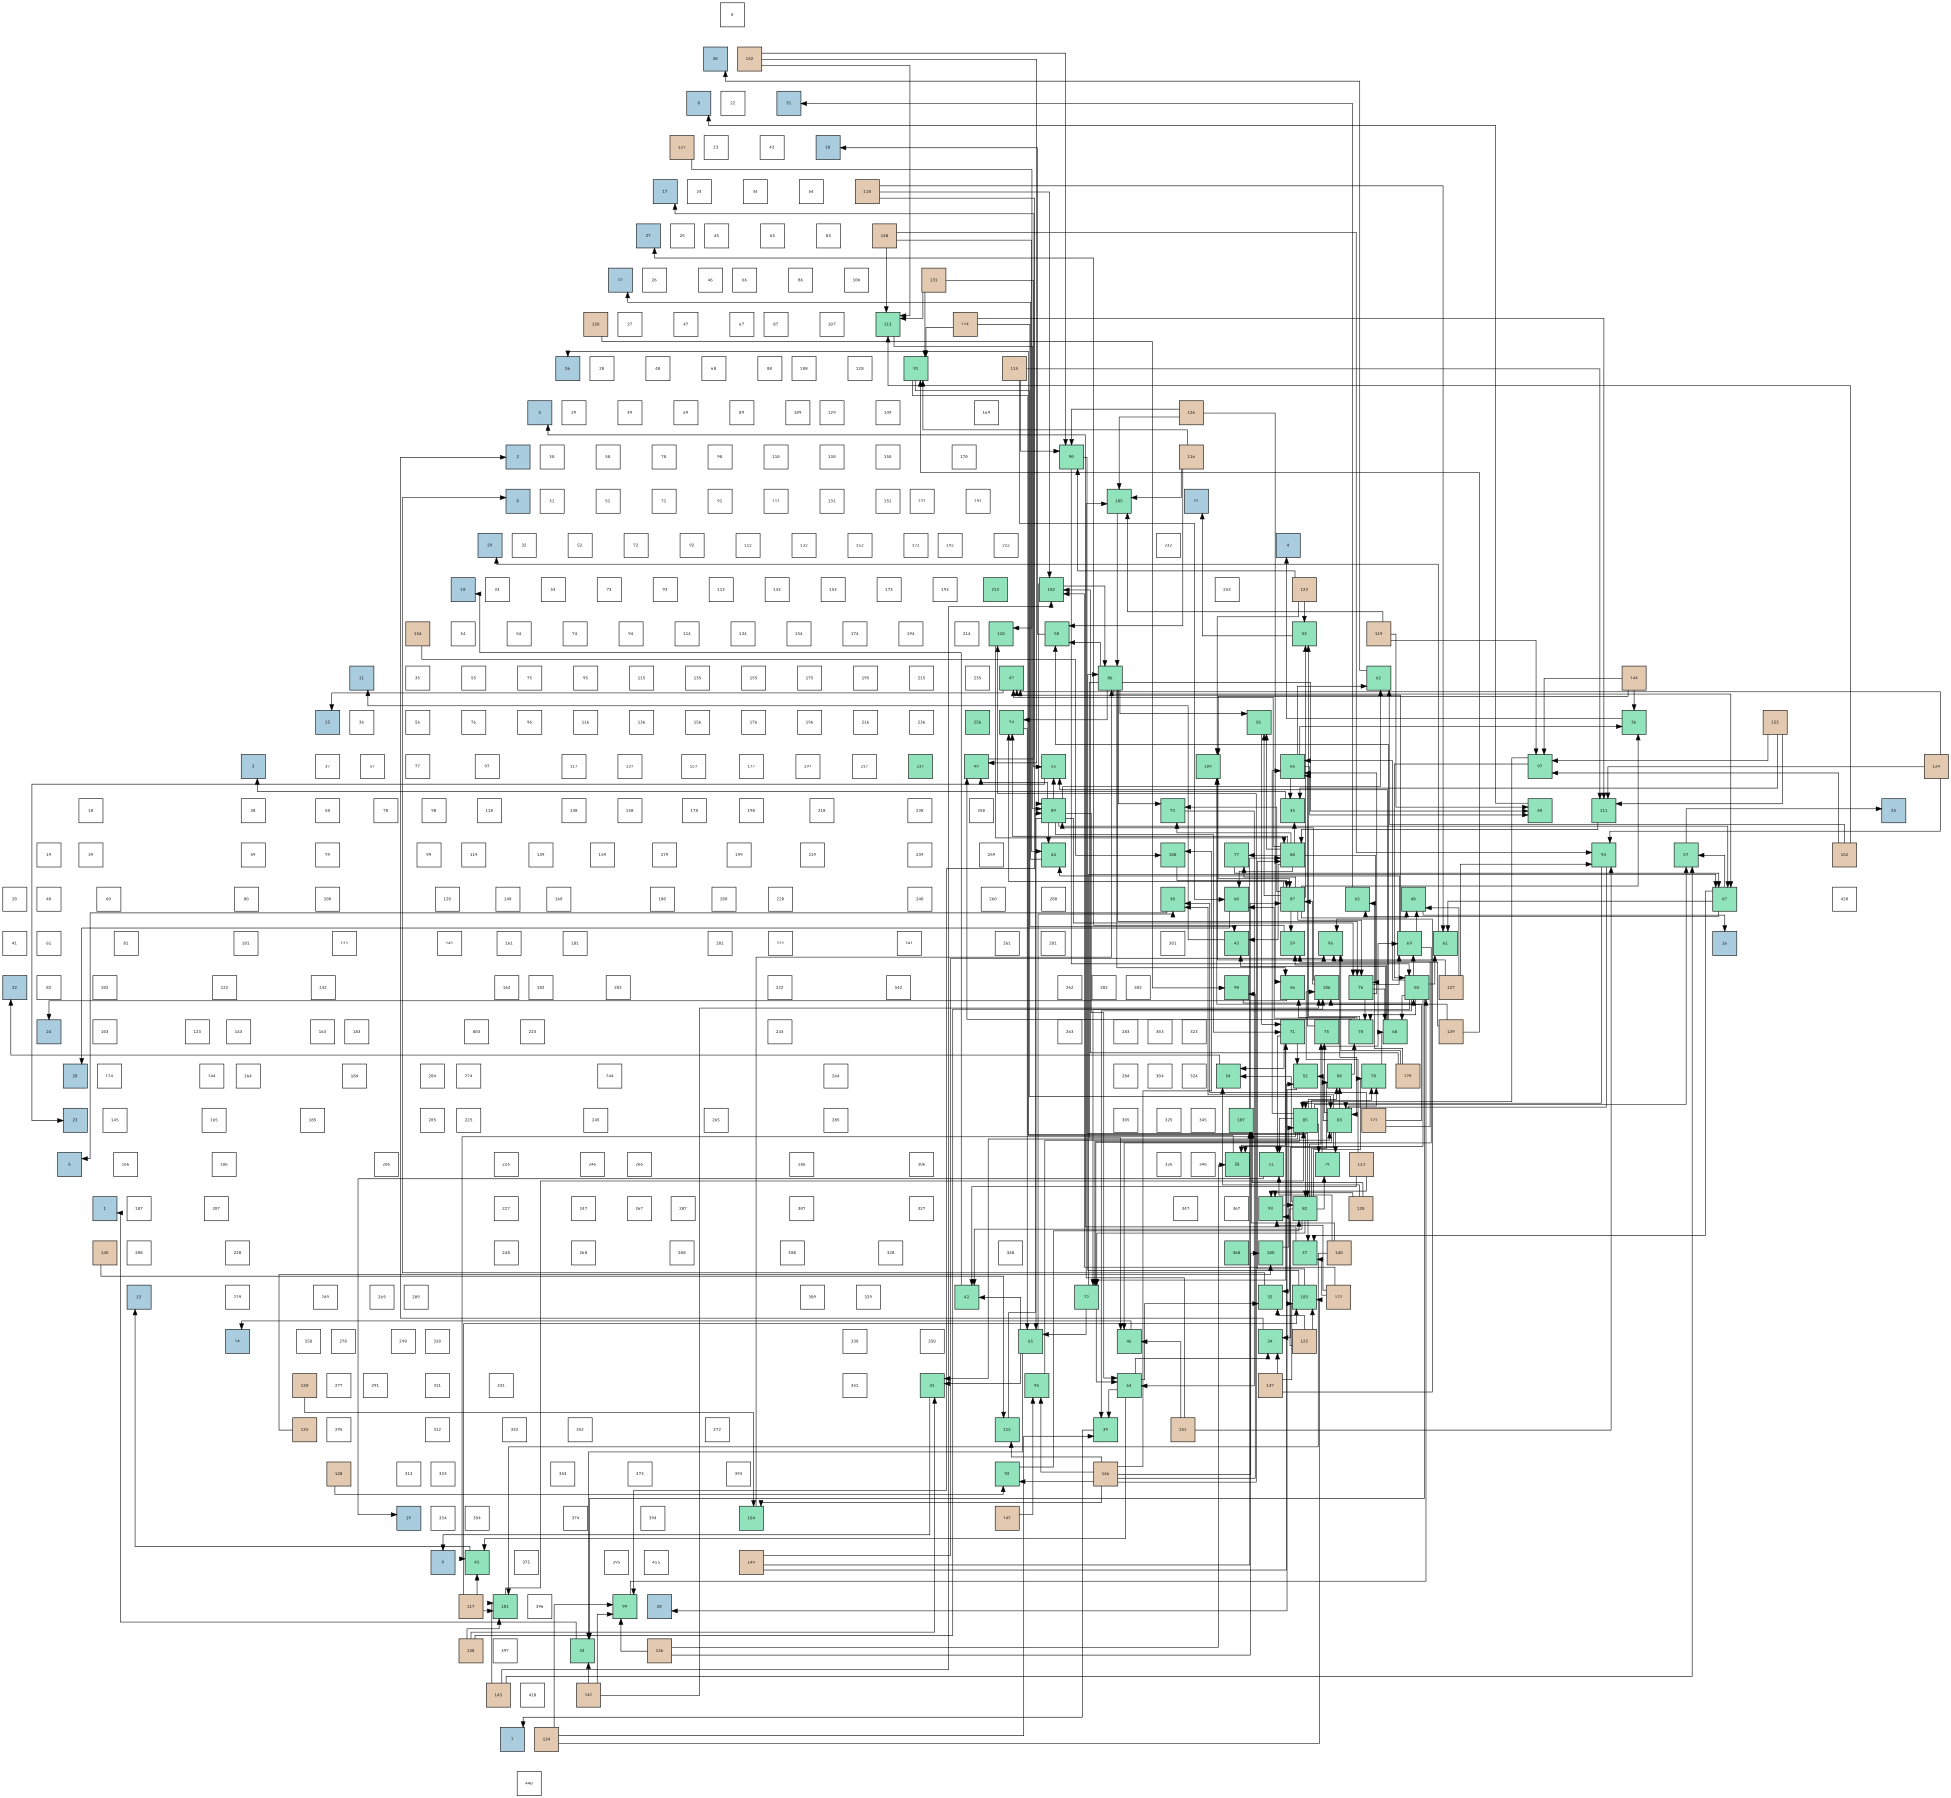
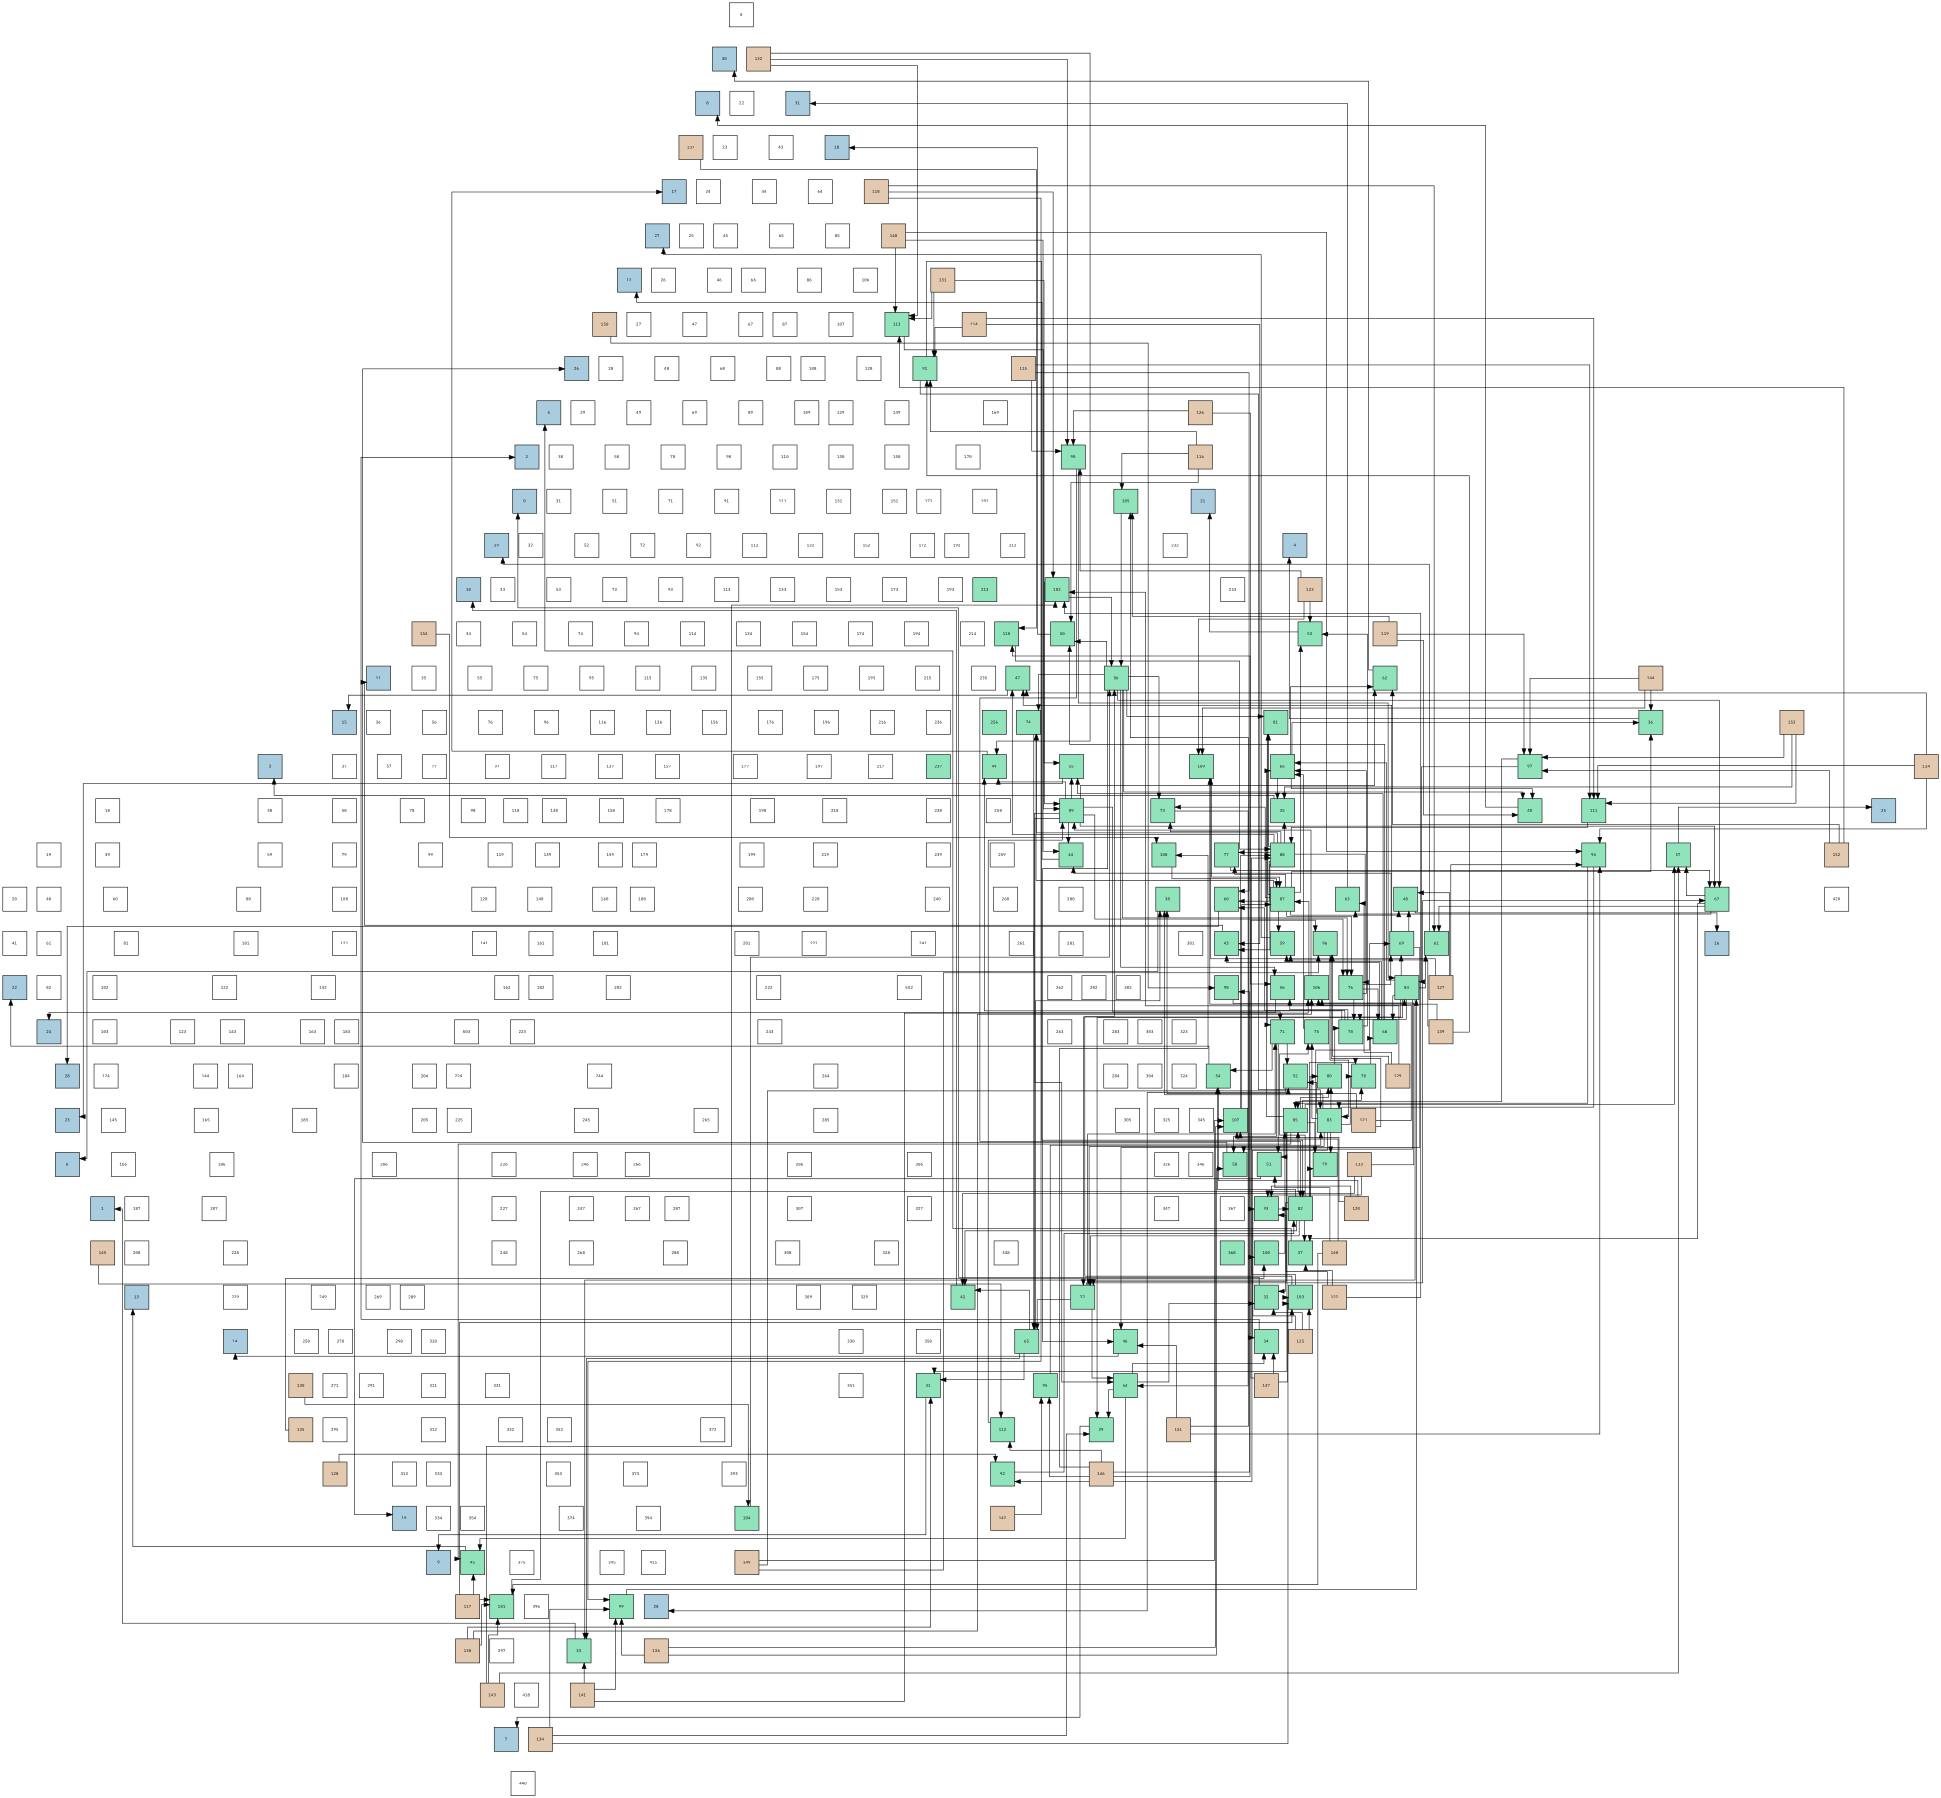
edge "126" -> "105": removed
node "277": label "277" -> "271"
edge "146" -> "104": removed
